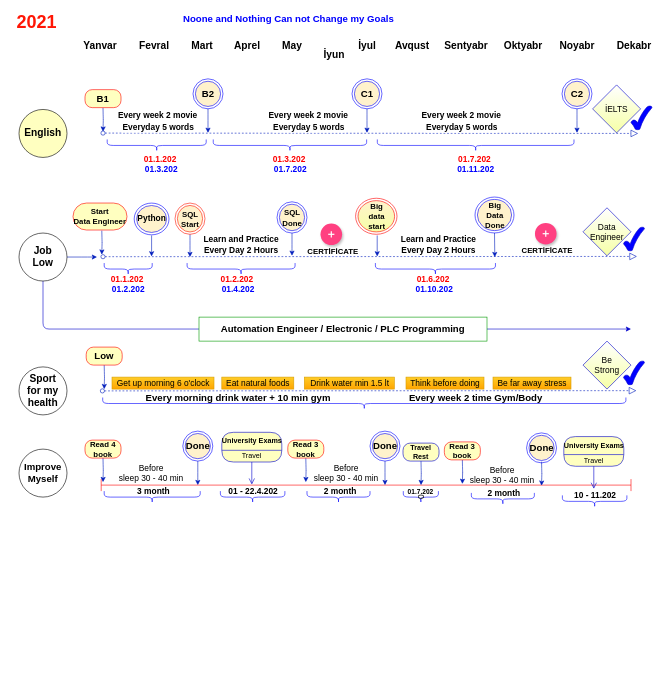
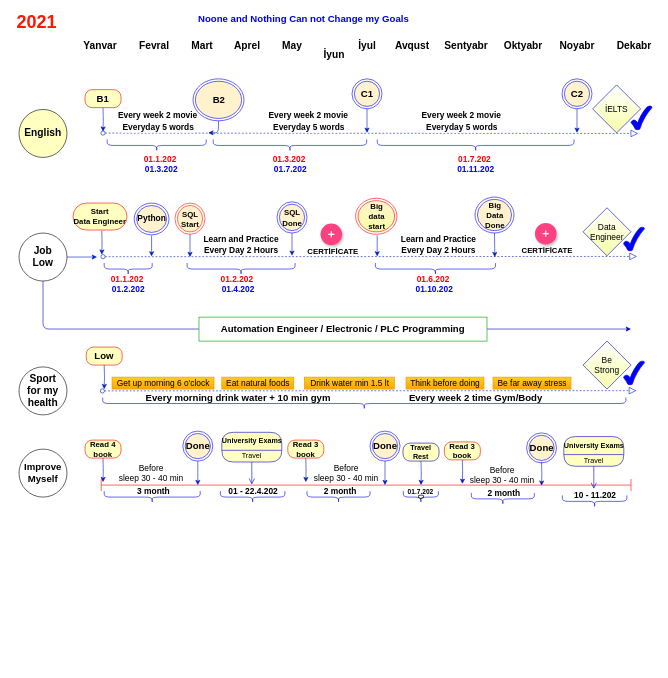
node "Noone and Nothing Can not Change my Goals": moved (288, 18) -> (303, 18)
node "B2": size 30x30 -> 51x42
